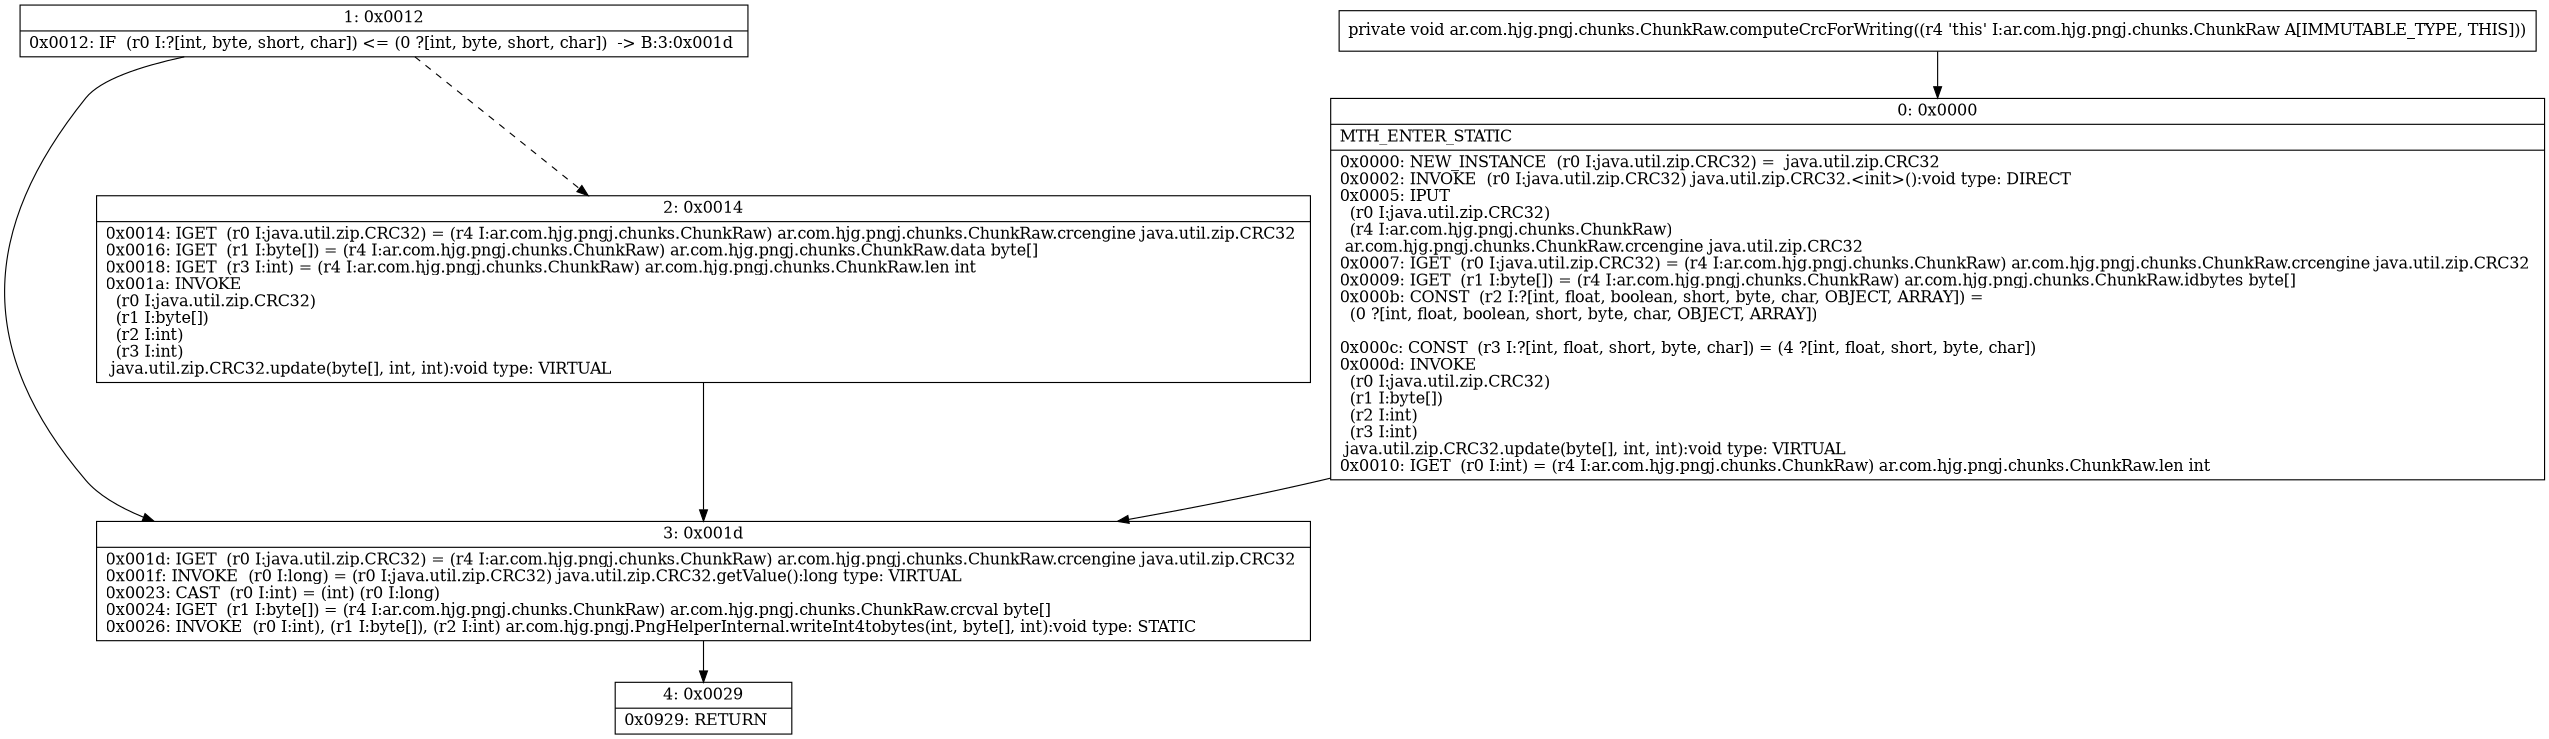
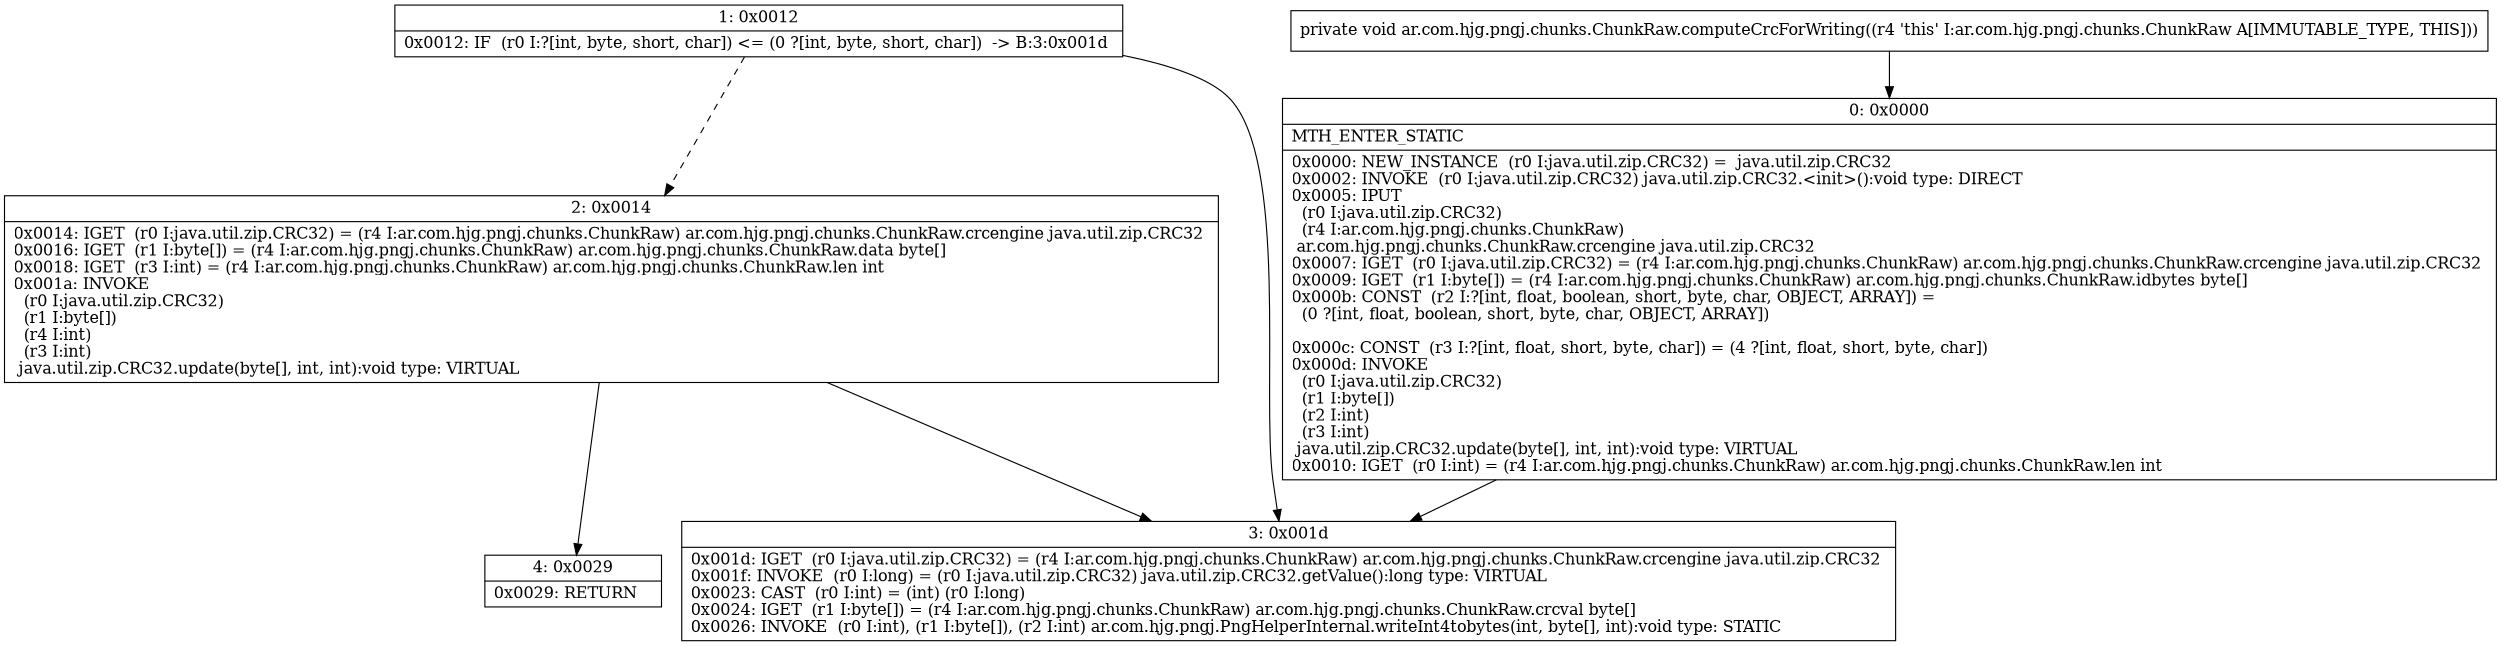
node "2: 0x0014": text "(r2 I:int)" -> "(r4 I:int)"
edge "3: 0x001d" -> "4: 0x0029": now "2: 0x0014" -> "4: 0x0029"
node "4: 0x0029": text "0x0929: RETURN" -> "0x0029: RETURN"
